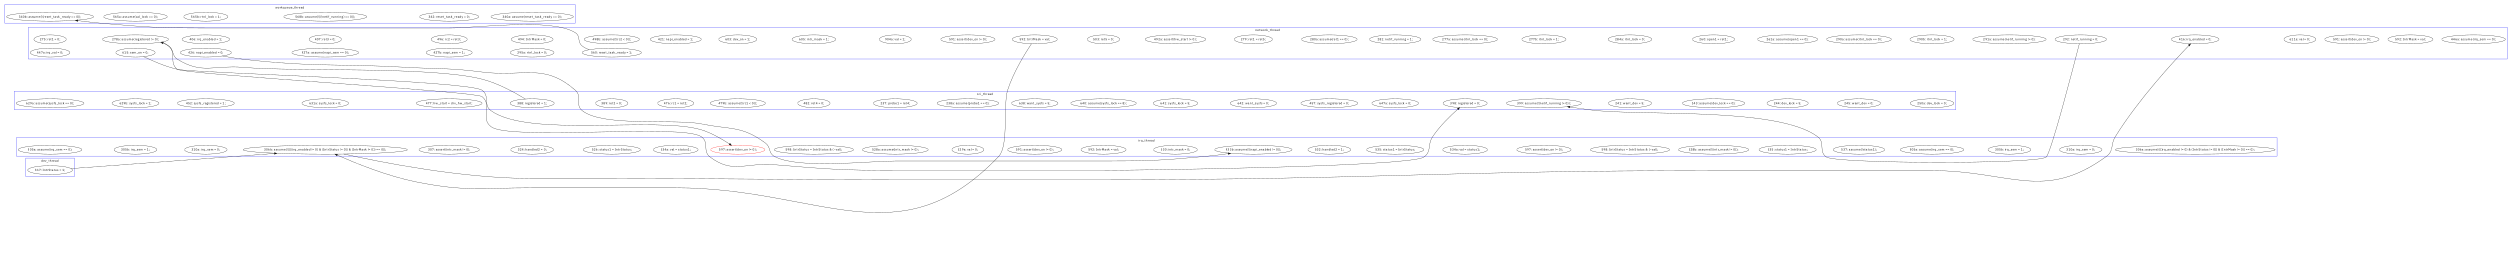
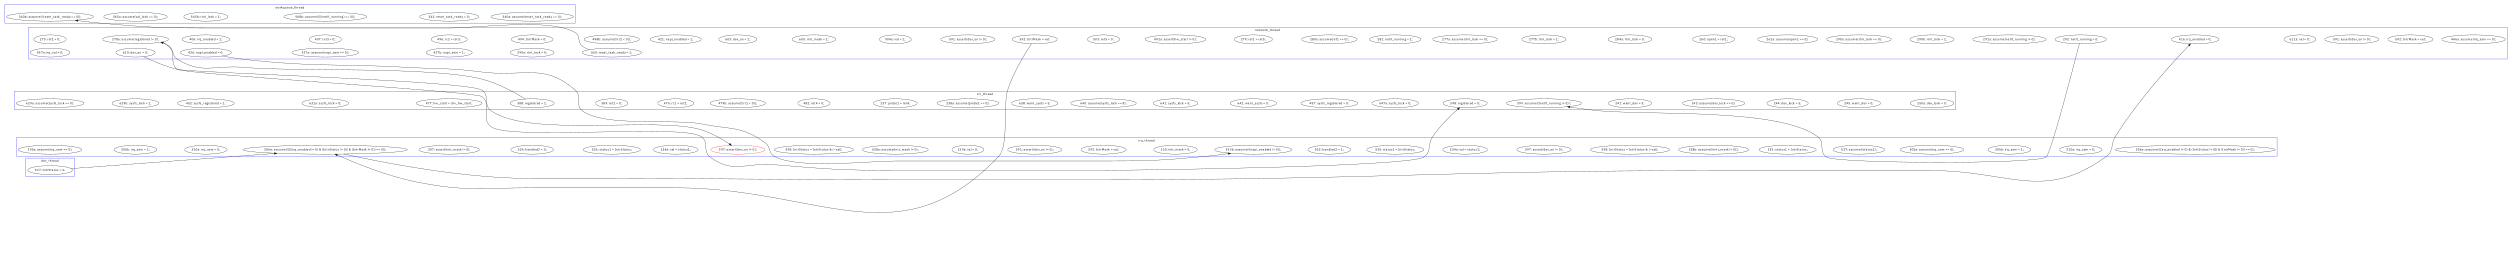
node "615: sem_on = 0;": label "615: sem_on = 0;" -> "615: dev_on = 0;"
